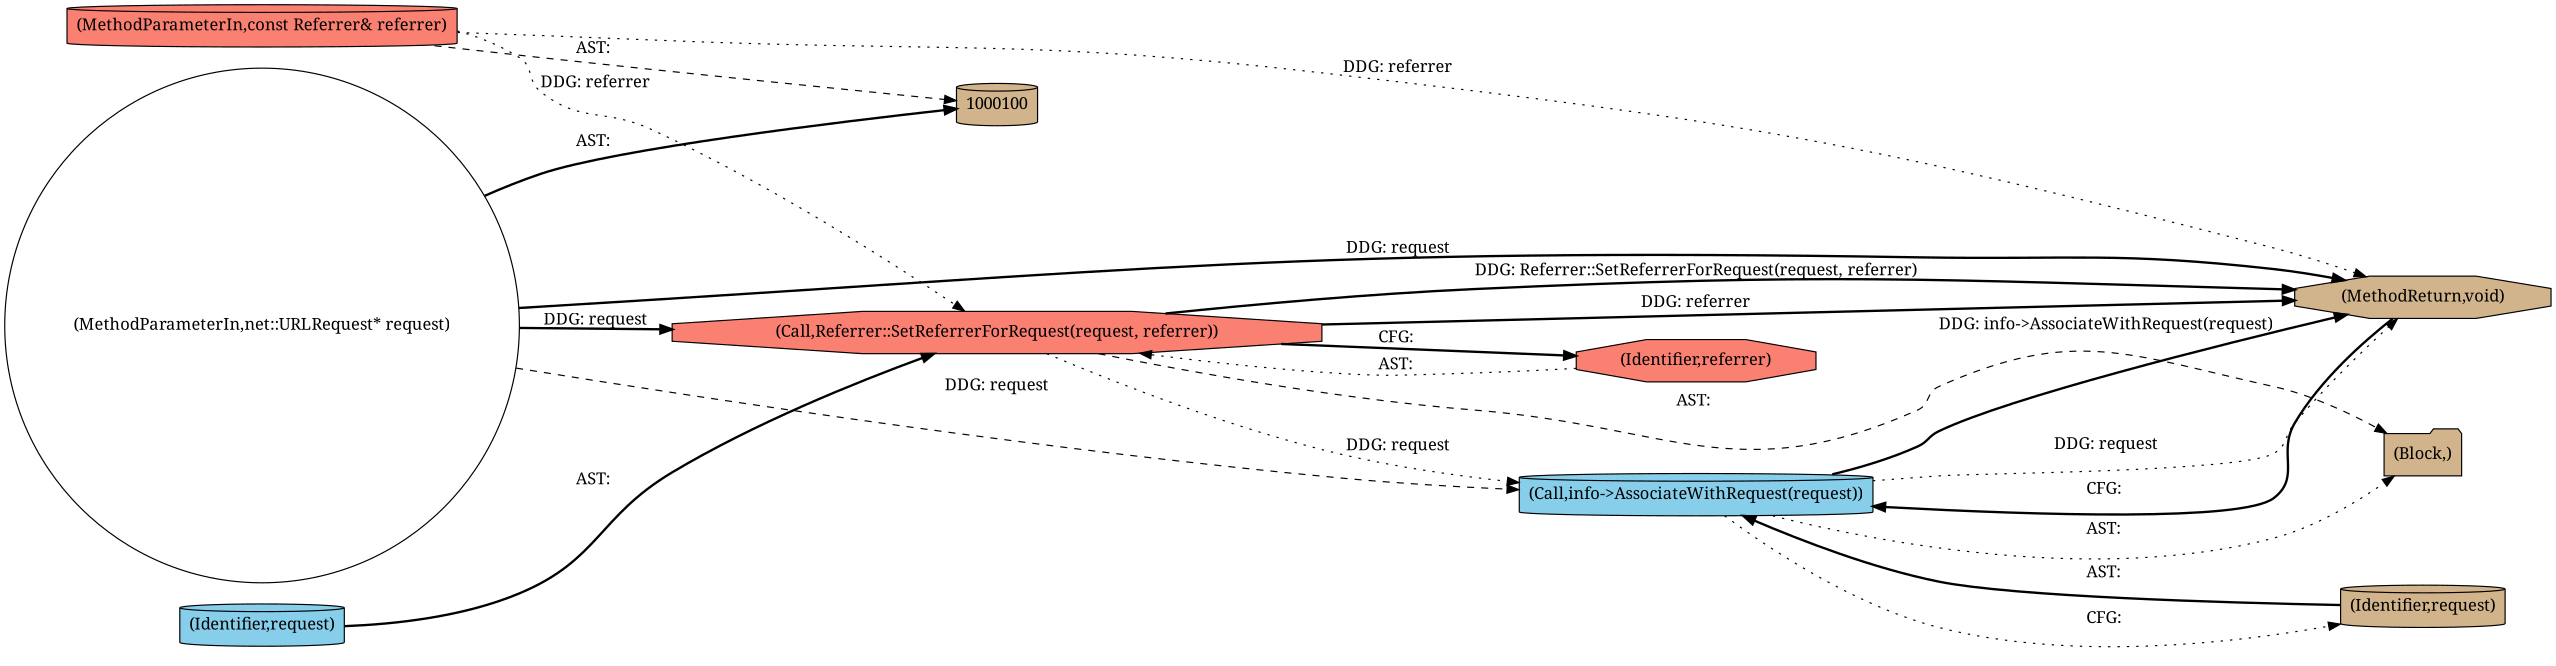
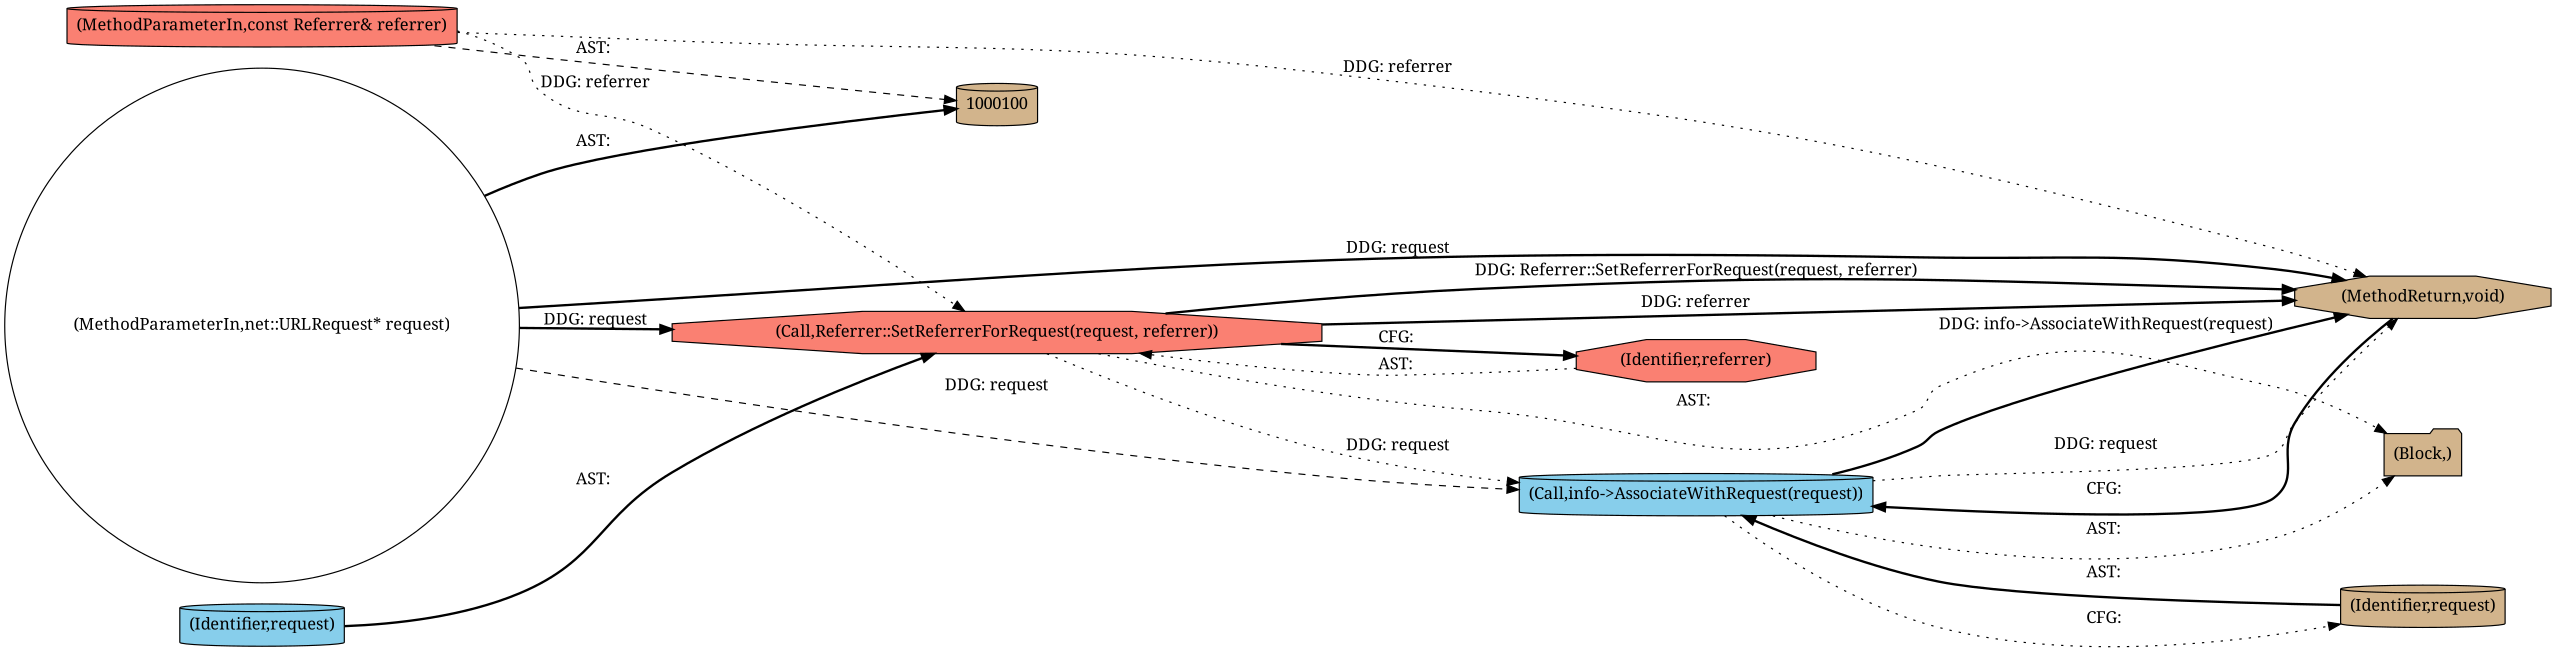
edge "(Call,Referrer::SetReferrerForRequest(request, referrer))" -> "(Block,)": style dashed -> dotted
